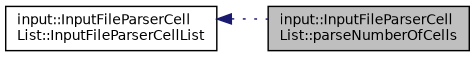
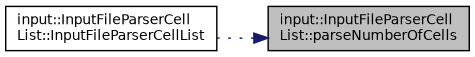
edge "input::InputFileParserCell List::parseNumberOfCells" -> "input::InputFileParserCell List::InputFileParserCellList": reversed
